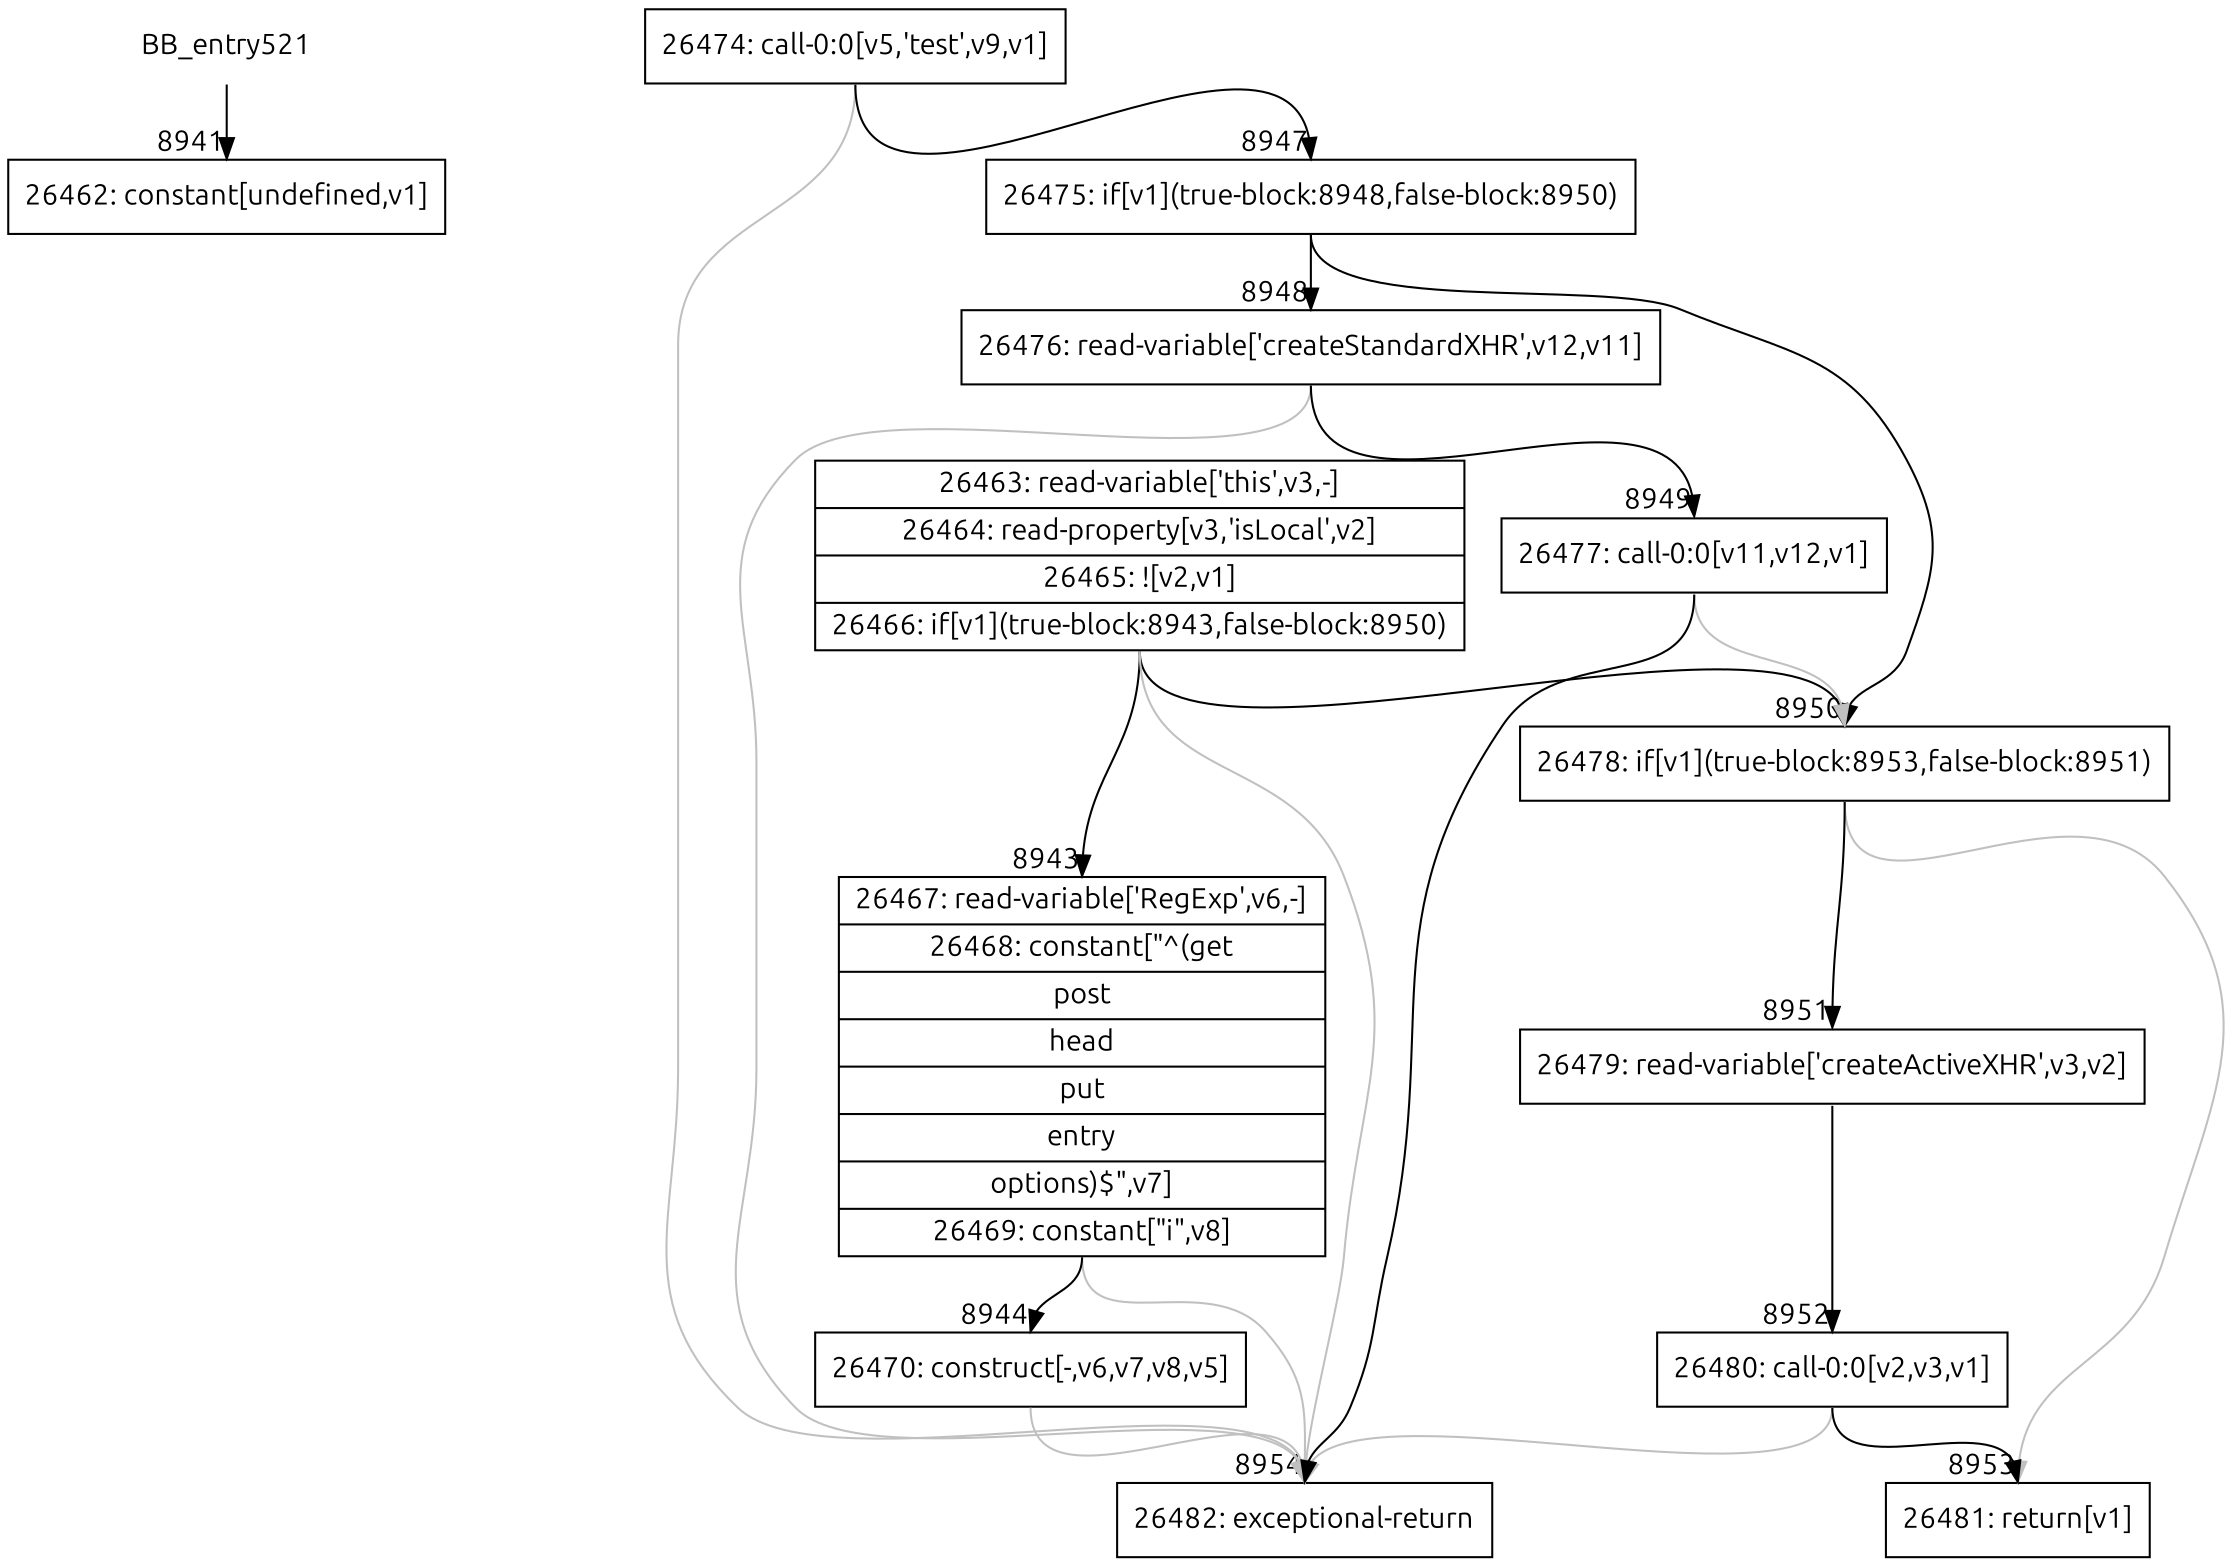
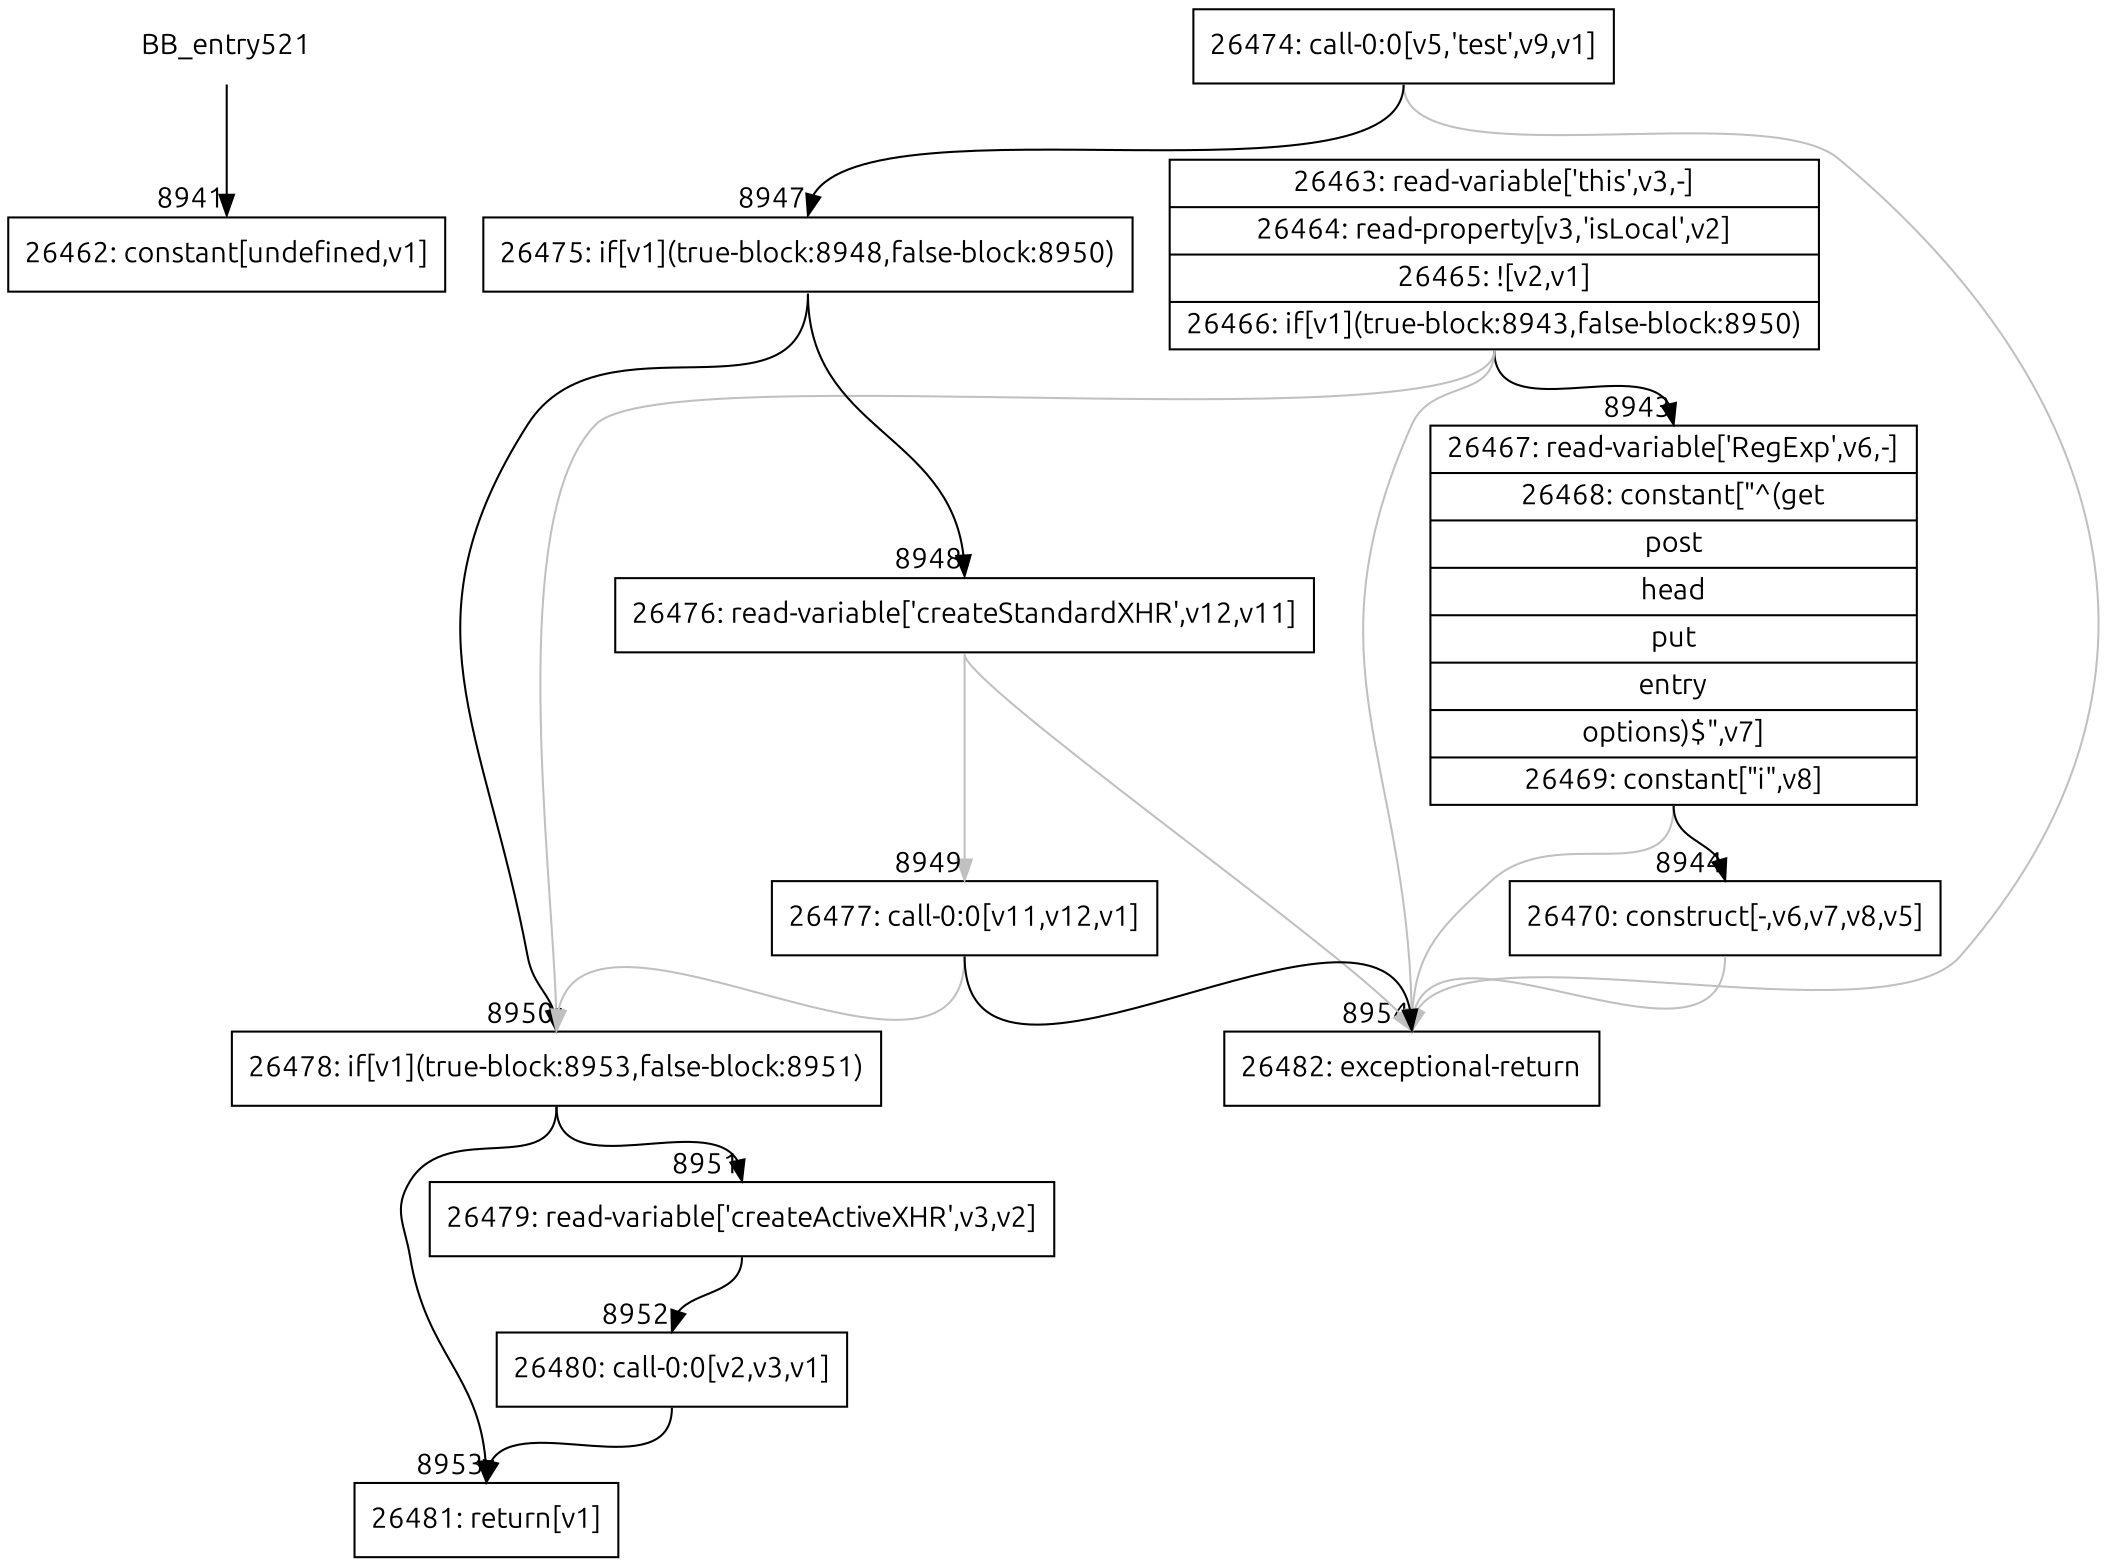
edge "26476: read-variable['createStandardXHR',v12,v11]" -> "26477: call-0:0[v11,v12,v1]": color black -> gray
edge "26463: read-variable['this',v3,-]" -> "26478: if[v1](true-block:8953,false-block:8951)": color black -> gray
edge "26478: if[v1](true-block:8953,false-block:8951)" -> "26481: return[v1]": color gray -> black
edge "26480: call-0:0[v2,v3,v1]" -> "26482: exceptional-return": removed
